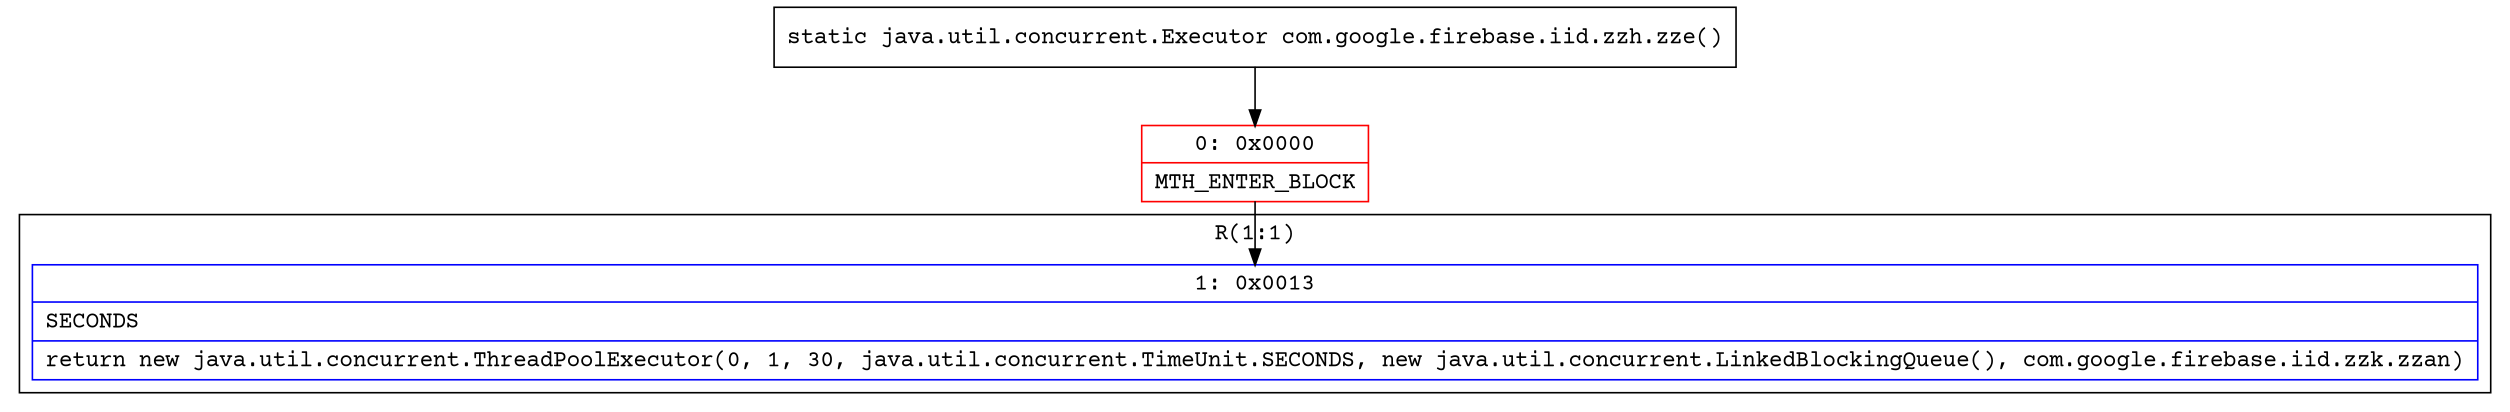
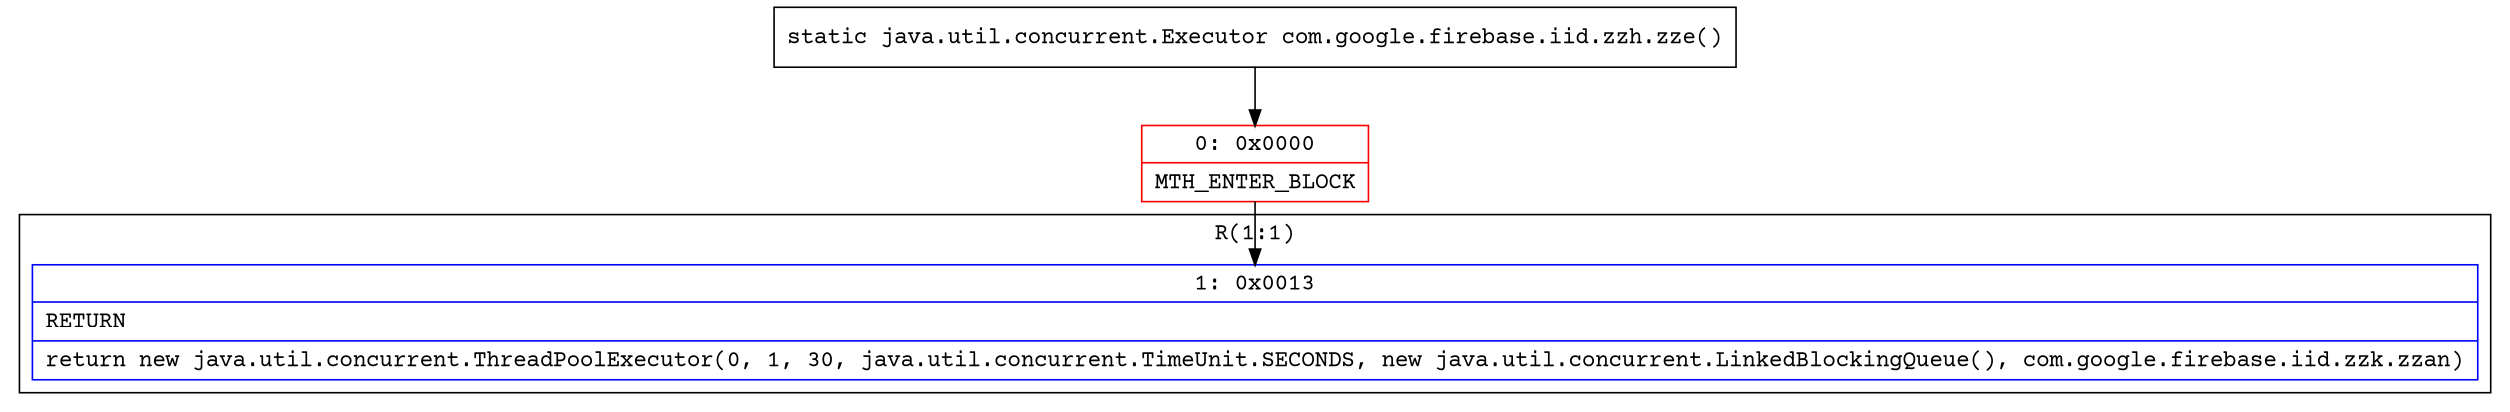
node "1: 0x0013": text "SECONDS" -> "RETURN"
